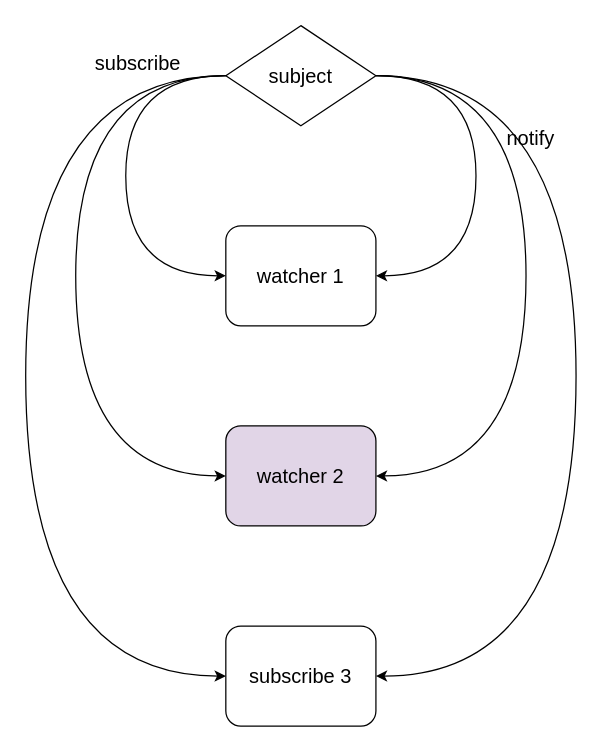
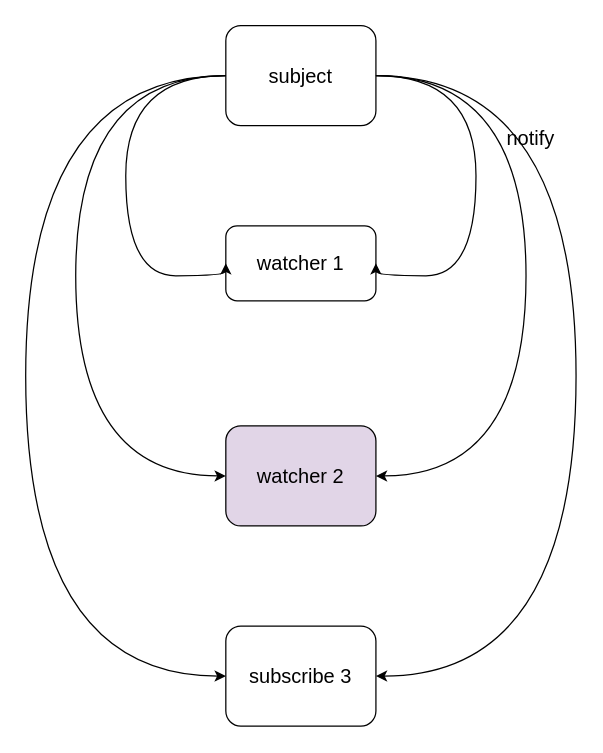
node "subscribe": removed
node "subject": shape diamond -> rounded rectangle
node "watcher 1": size 150x100 -> 150x75
